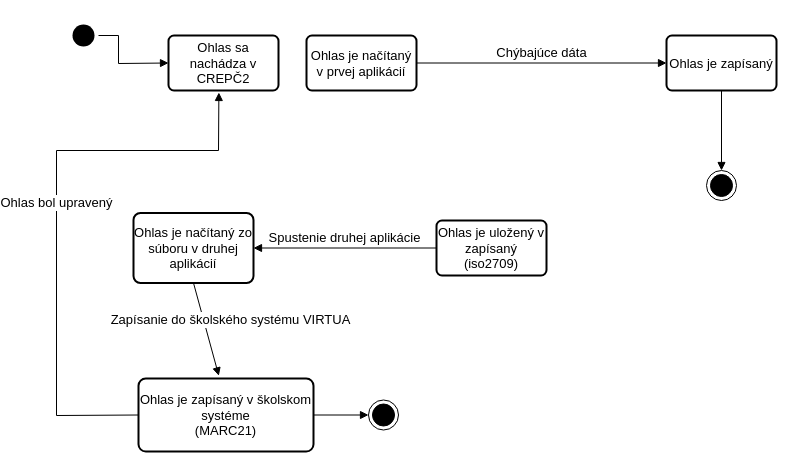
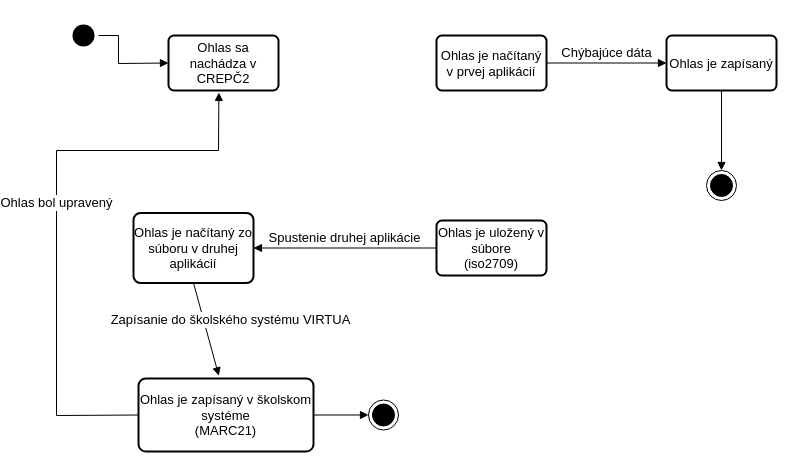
node "Ohlas je načítaný v prvej aplikácií": moved (362, 63) -> (492, 63)
node "Ohlas je uložený v zapísaný (iso2709)": label "Ohlas je uložený v zapísaný (iso2709)" -> "Ohlas je uložený v súbore (iso2709)"
